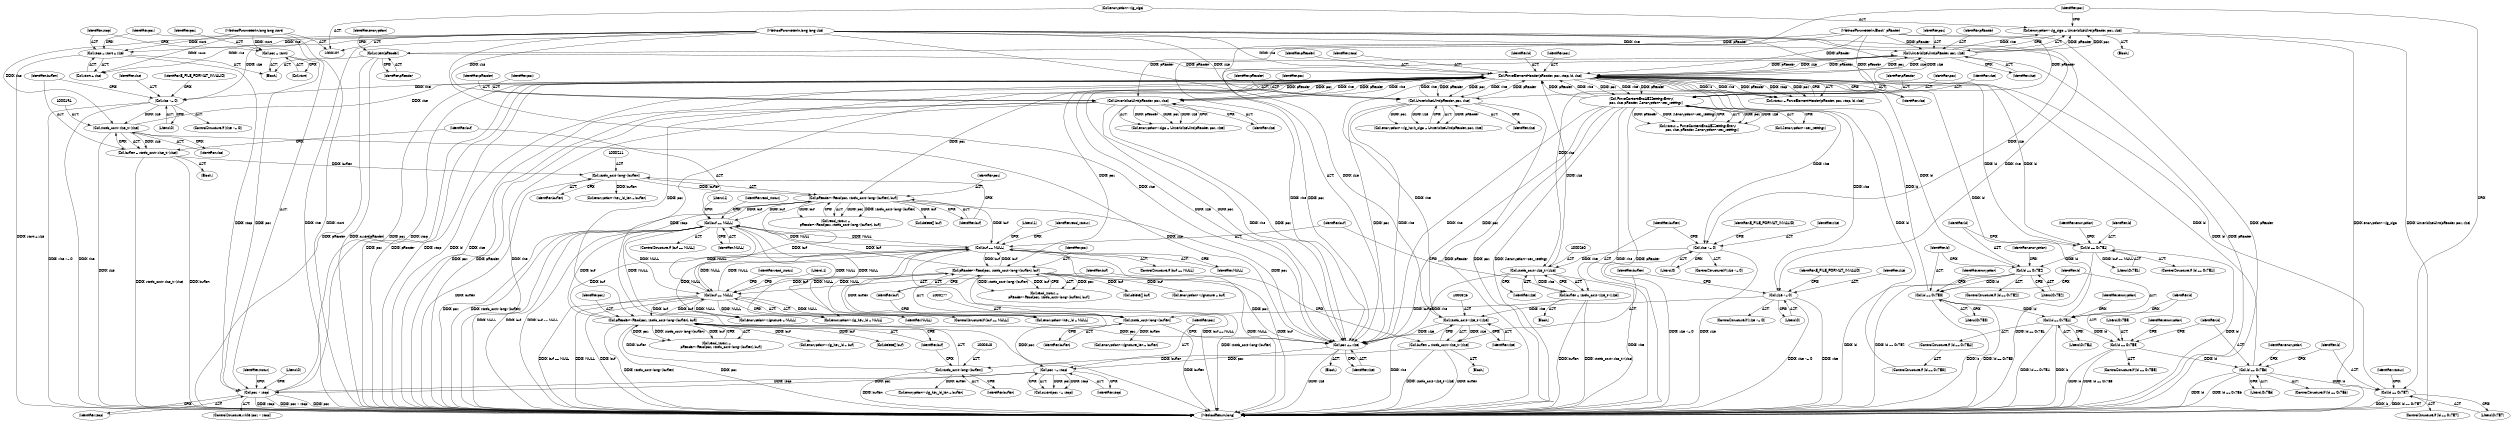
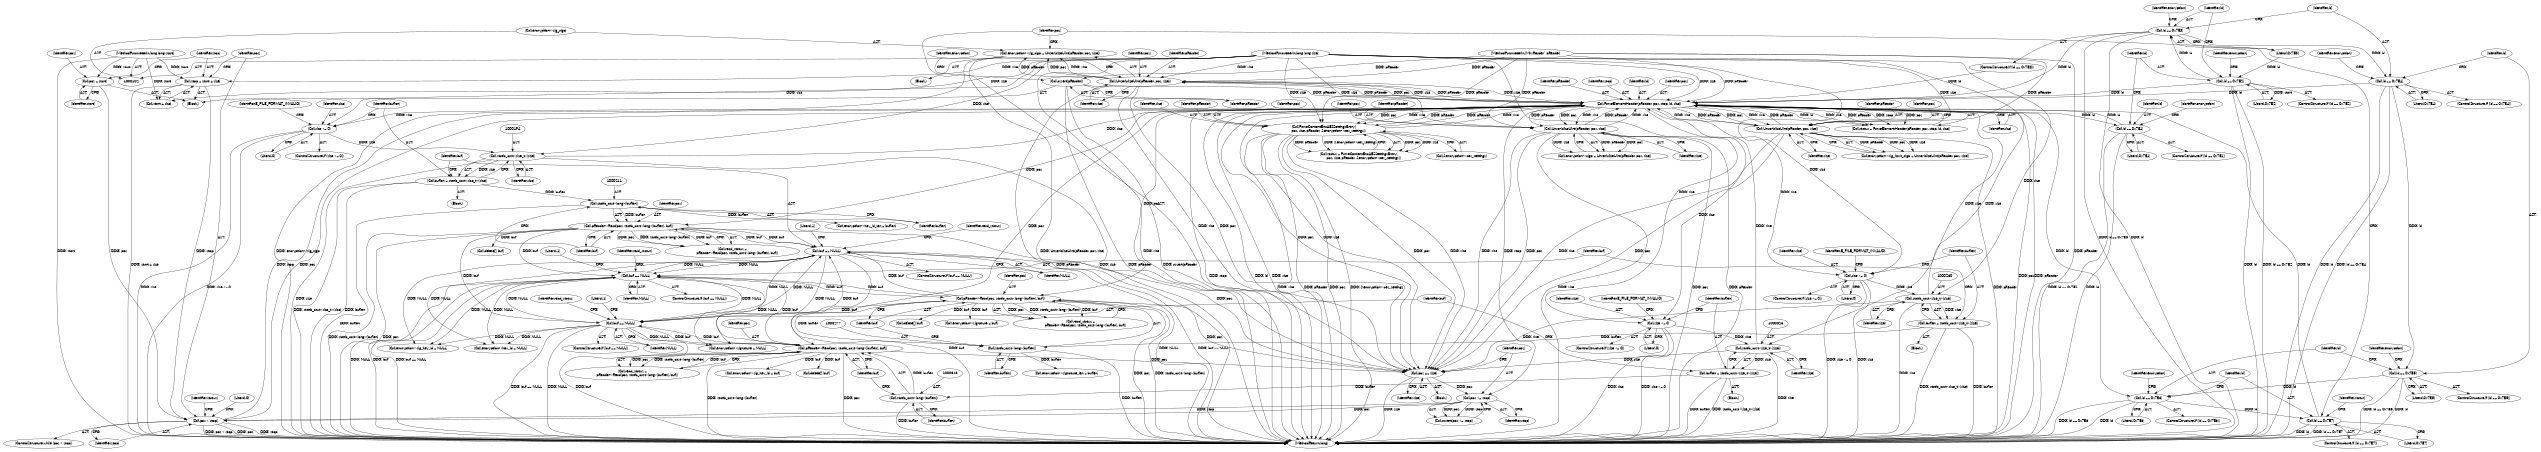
node "(MethodParameterIn,Block* pReader)": label "(MethodParameterIn,Block* pReader)" -> "(MethodParameterIn,IMkvReader* pReader)"
node "(Call,start)": label "(Call,start)" -> "(Identifier,start)"
edge "(Call,id == 0x7E6)" -> "(Call,ParseElementHeader(pReader, pos, stop, id, size))": reversed
edge "(MethodParameterIn,long long size)" -> "(Call,pos += size)": removed, label "DDG: size"
edge "(Call,id == 0x7E1)" -> "(Call,id == 0x7E2)": now "(Literal,0x7E3)" -> "(Call,id == 0x7E2)"
edge "(Call,id == 0x7E1)" -> "(Literal,0x7E1)": label "DDG: buf == NULL" -> "CFG: "
edge "(Call,id == 0x7E2)" -> "(Literal,0x7E2)": label "CFG: " -> "DDG: start"
edge "(ControlStructure,if (id == 0x7E4))" -> "(ControlStructure,if (id == 0x7E3))": now "(Call,id == 0x7E3)" -> "(ControlStructure,if (id == 0x7E3))"
edge "(Call,id == 0x7E5)" -> "(Literal,0x7E5)": added, label "CFG:"
node "(Call,encryption->sig_key_id_len = buflen)": removed
